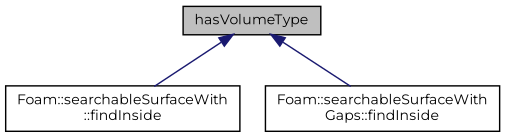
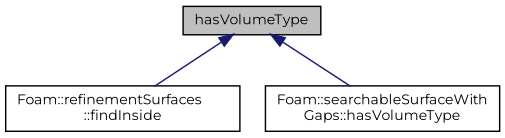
node "Foam::searchableSurfaceWith ::findInside": label "Foam::searchableSurfaceWith ::findInside" -> "Foam::refinementSurfaces ::findInside"
node "Foam::searchableSurfaceWith Gaps::findInside": label "Foam::searchableSurfaceWith Gaps::findInside" -> "Foam::searchableSurfaceWith Gaps::hasVolumeType"
